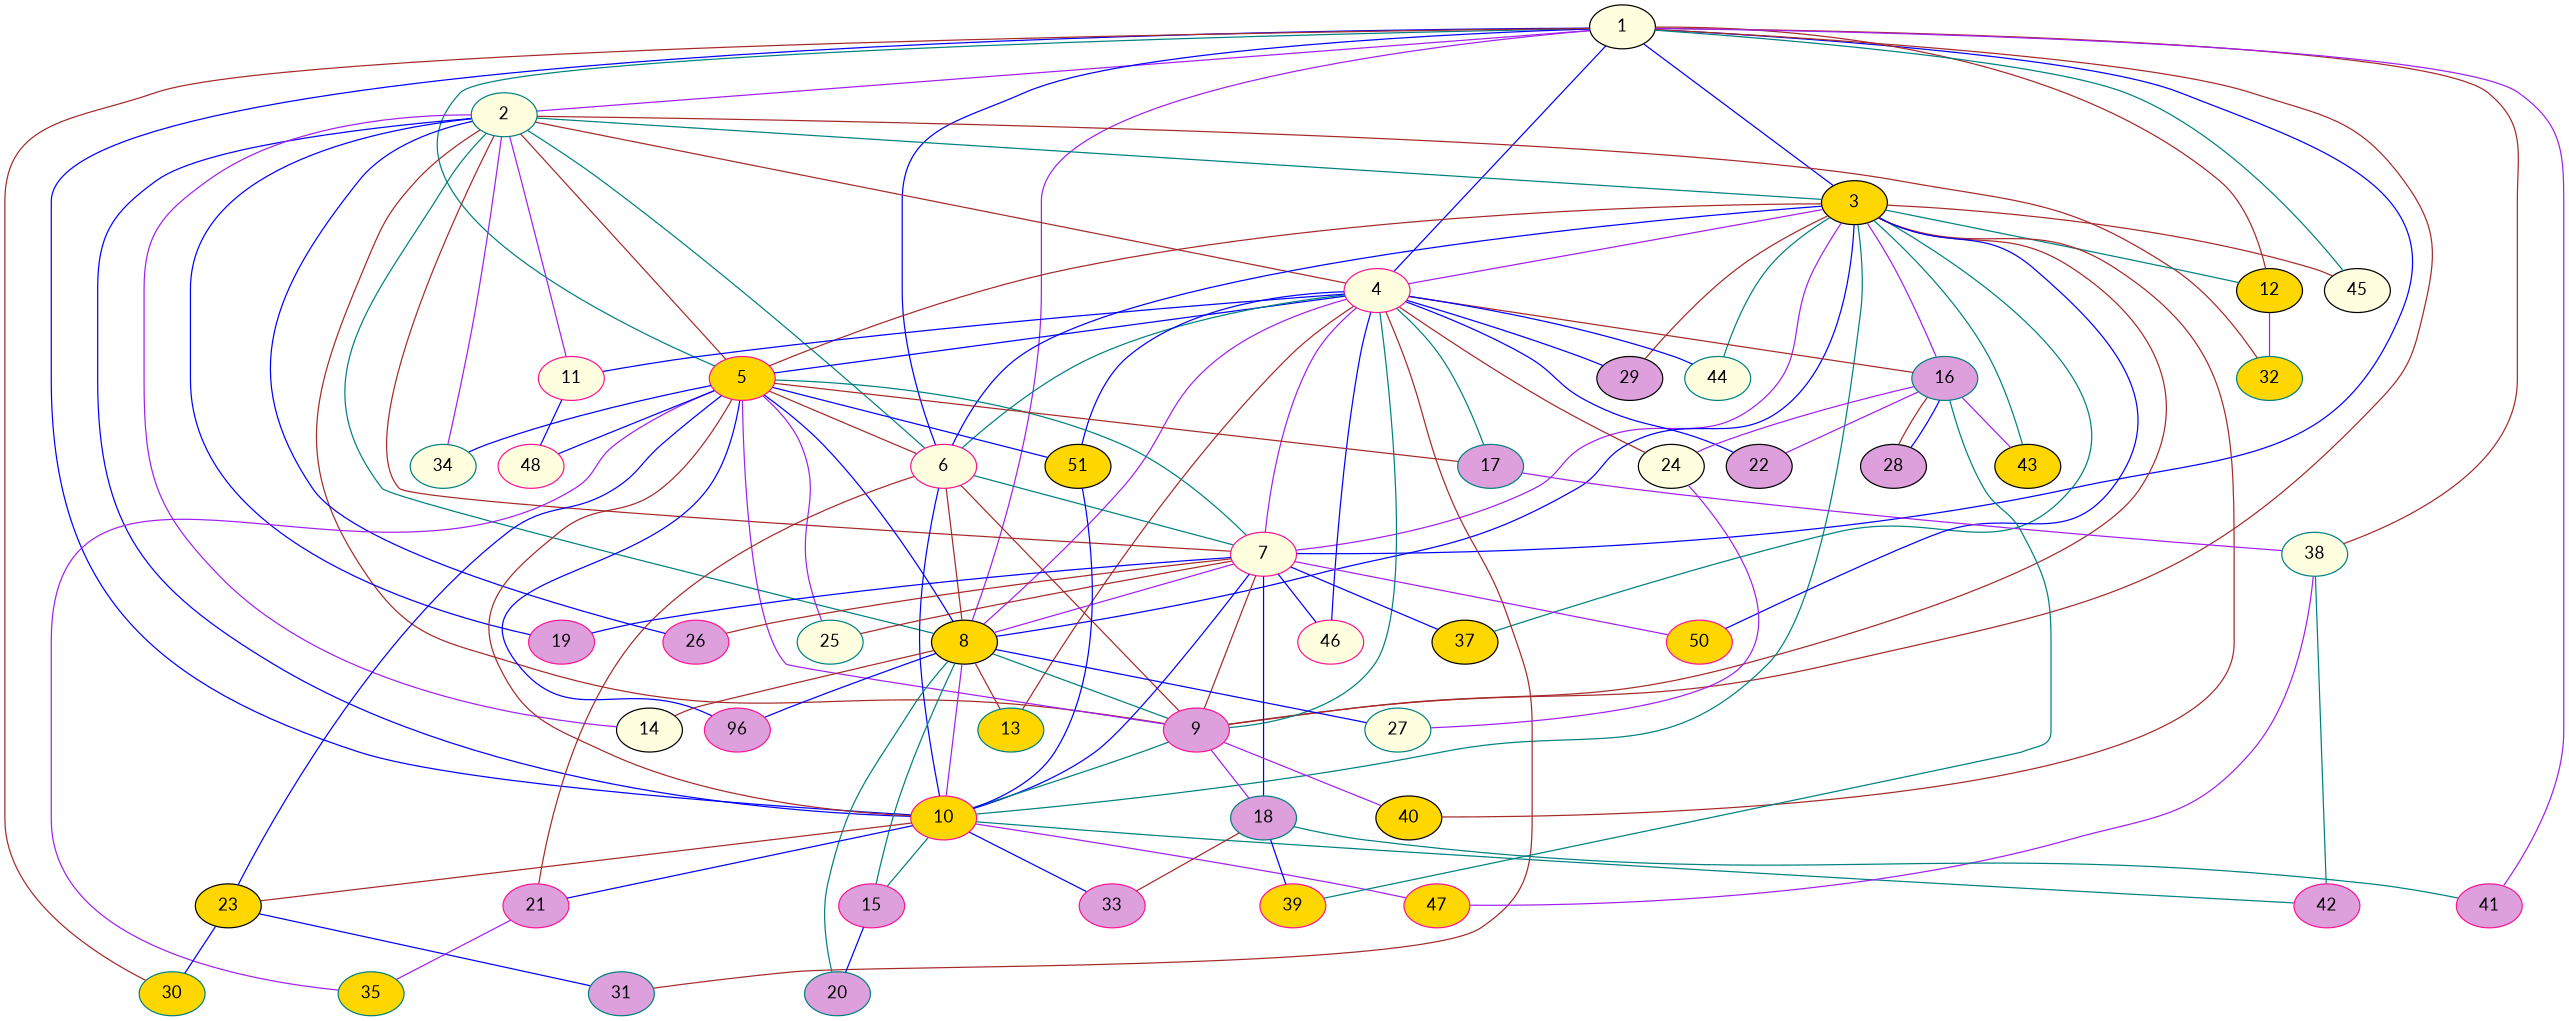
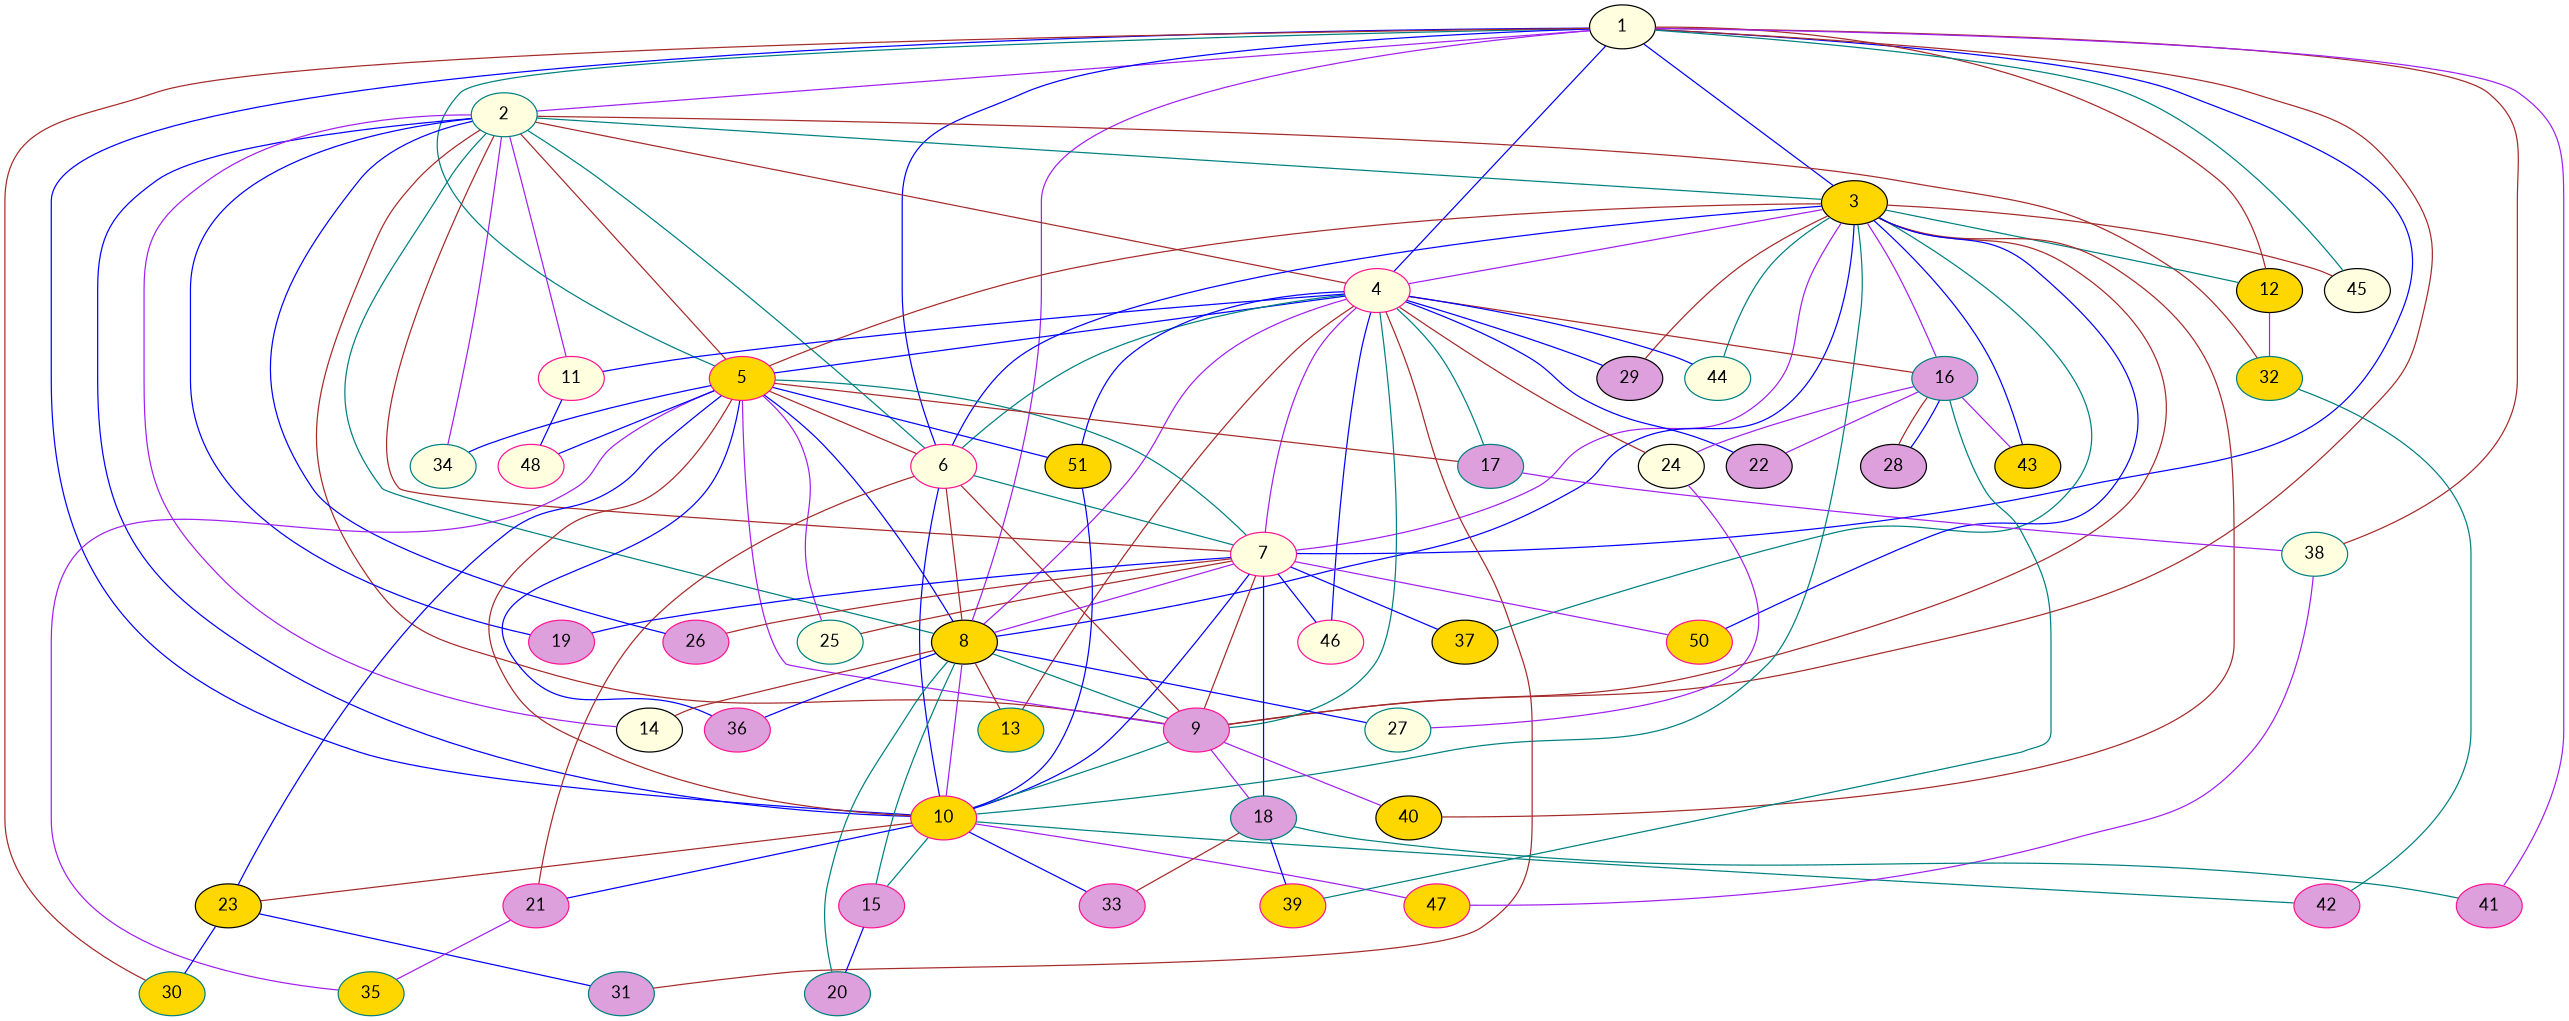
edge "3" -- "43": color teal -> blue
node "96": label "96" -> "36"
edge "38" -- "42": now "32" -- "42"
